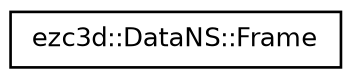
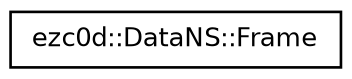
node "ezc3d::DataNS::Frame": label "ezc3d::DataNS::Frame" -> "ezc0d::DataNS::Frame"
